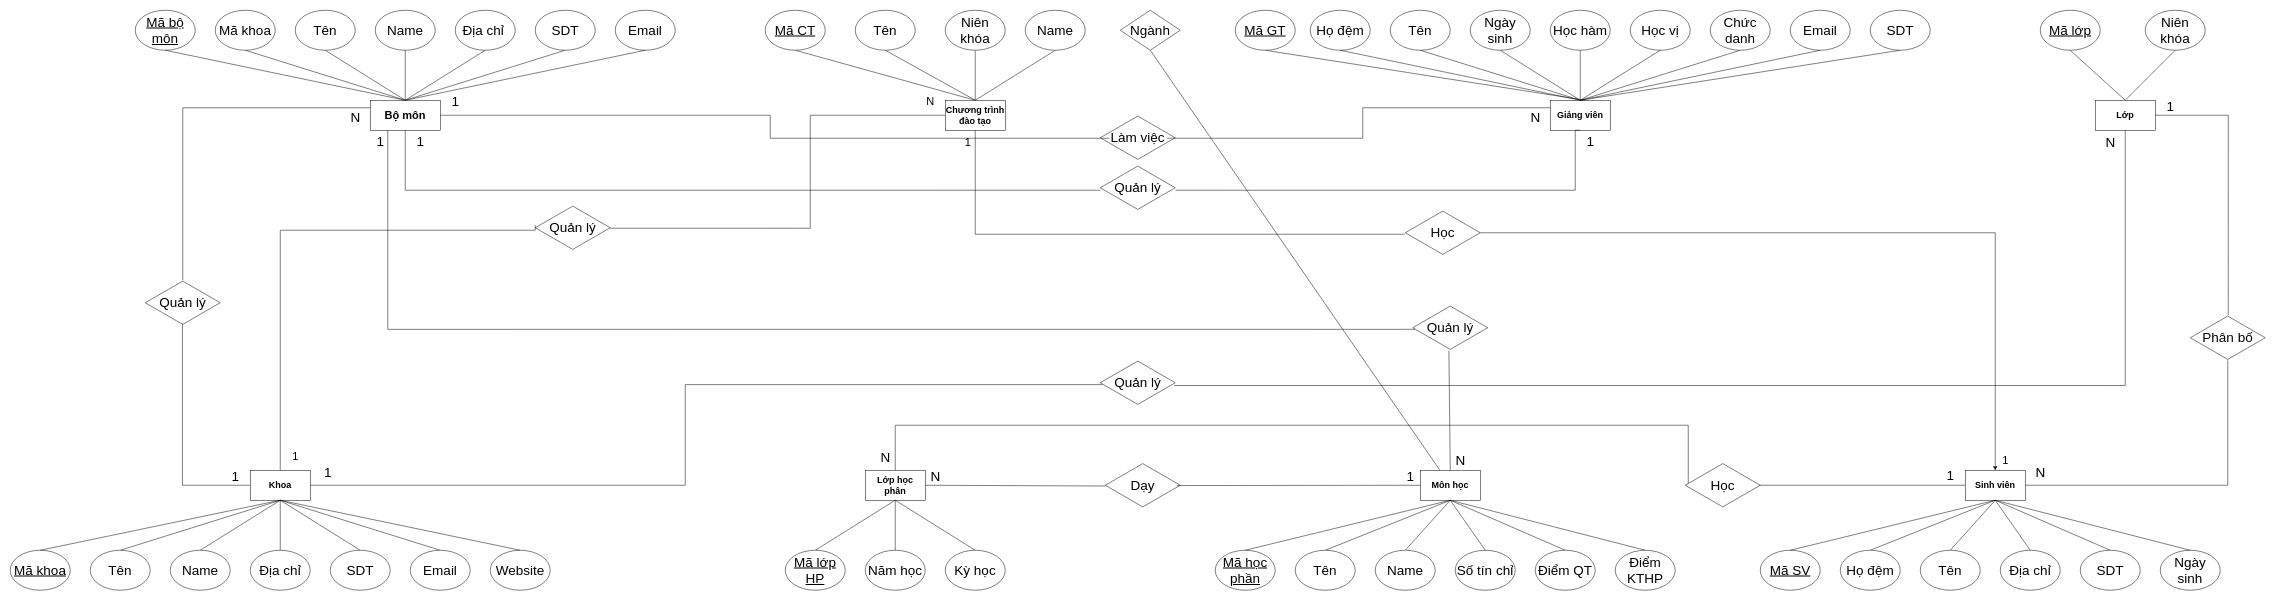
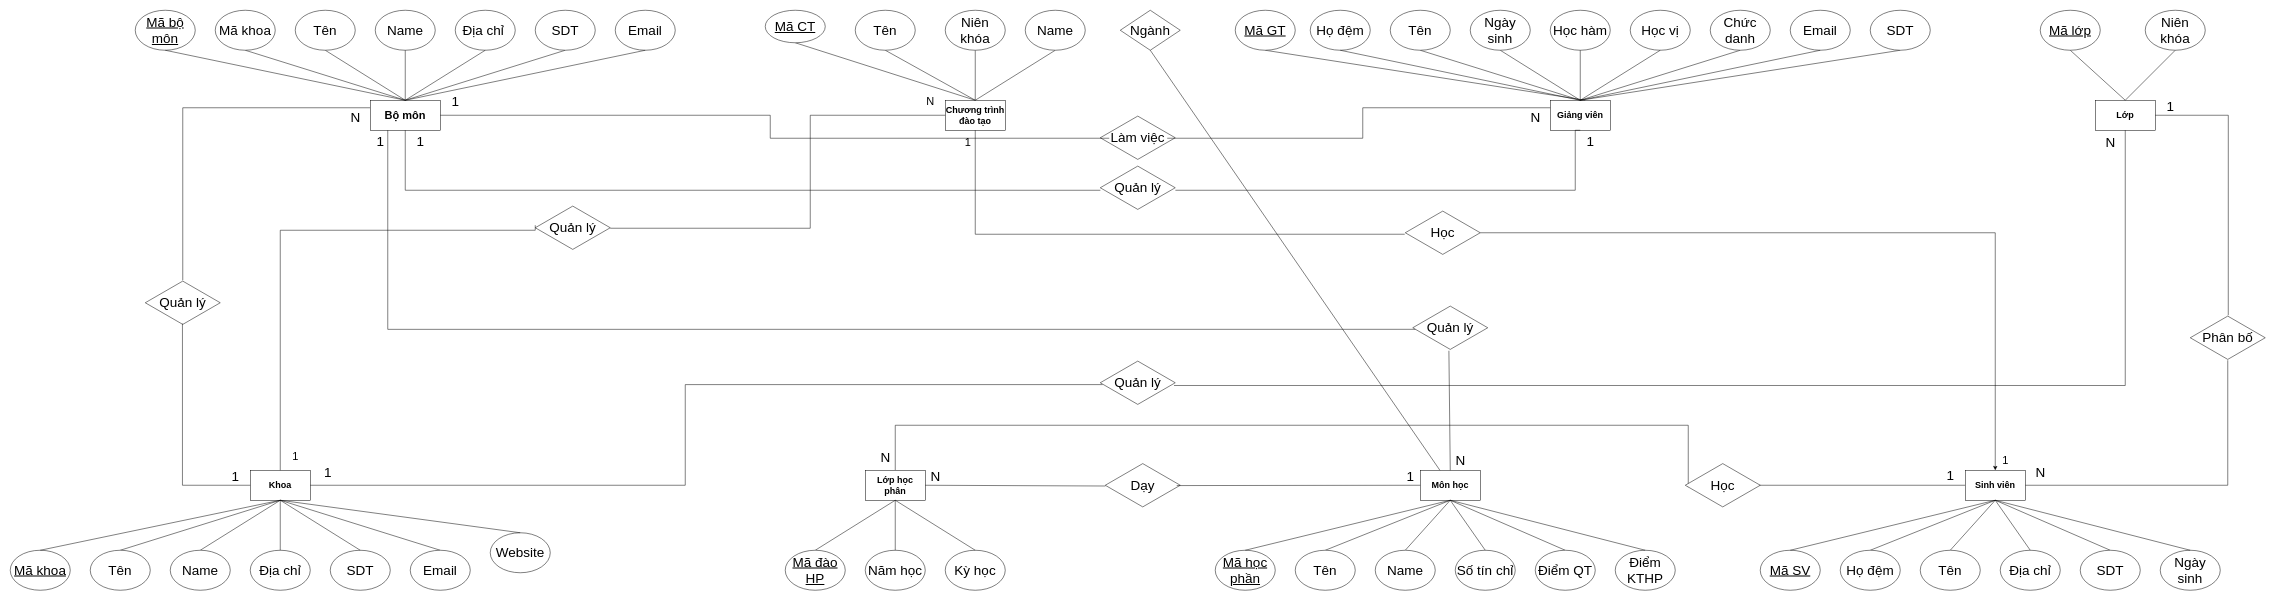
node "Mã CT": size 60x40 -> 60x33
node "Website": moved (520, 570) -> (520, 553)
node "Mã lớp HP": label "Mã lớp HP" -> "Mã đào HP"
